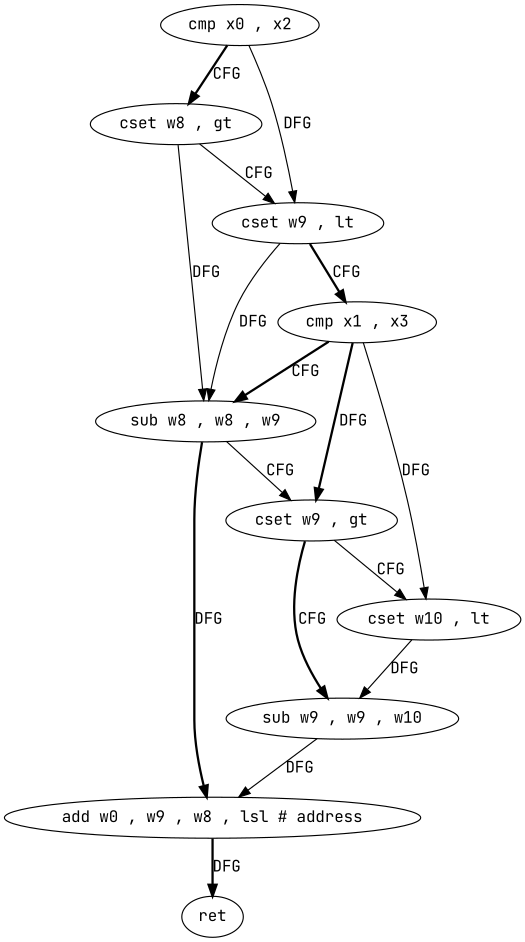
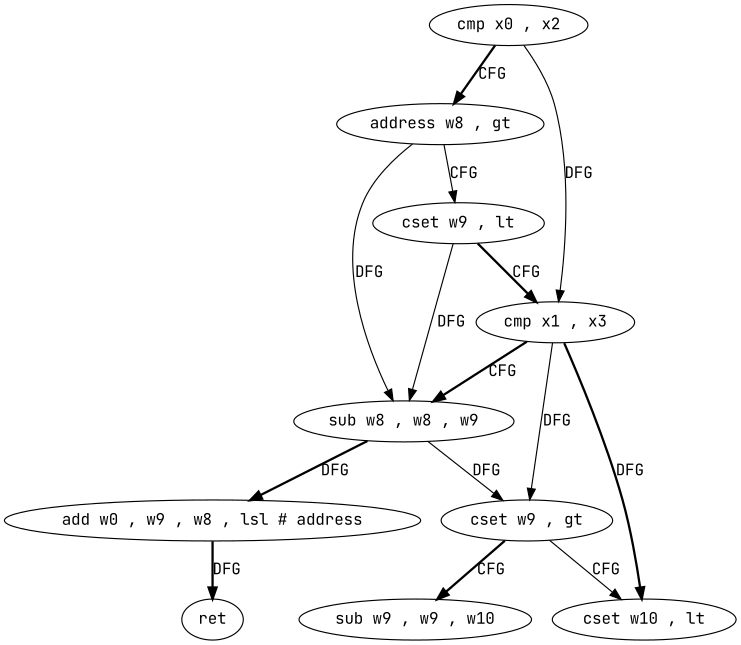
edge "cmp x0 , x2" -> "cset w9 , lt": now "cmp x0 , x2" -> "cmp x1 , x3"
node "cset w8 , gt": label "cset w8 , gt" -> "address w8 , gt"
edge "cmp x1 , x3" -> "cset w9 , gt": style bold -> solid
edge "cmp x1 , x3" -> "cset w10 , lt": style solid -> bold
edge "sub w8 , w8 , w9" -> "cset w9 , gt": label "CFG" -> "DFG"
edge "cset w10 , lt" -> "sub w9 , w9 , w10": removed, label "DFG"
edge "sub w9 , w9 , w10" -> "add w0 , w9 , w8 , lsl # address": removed, label "DFG"
